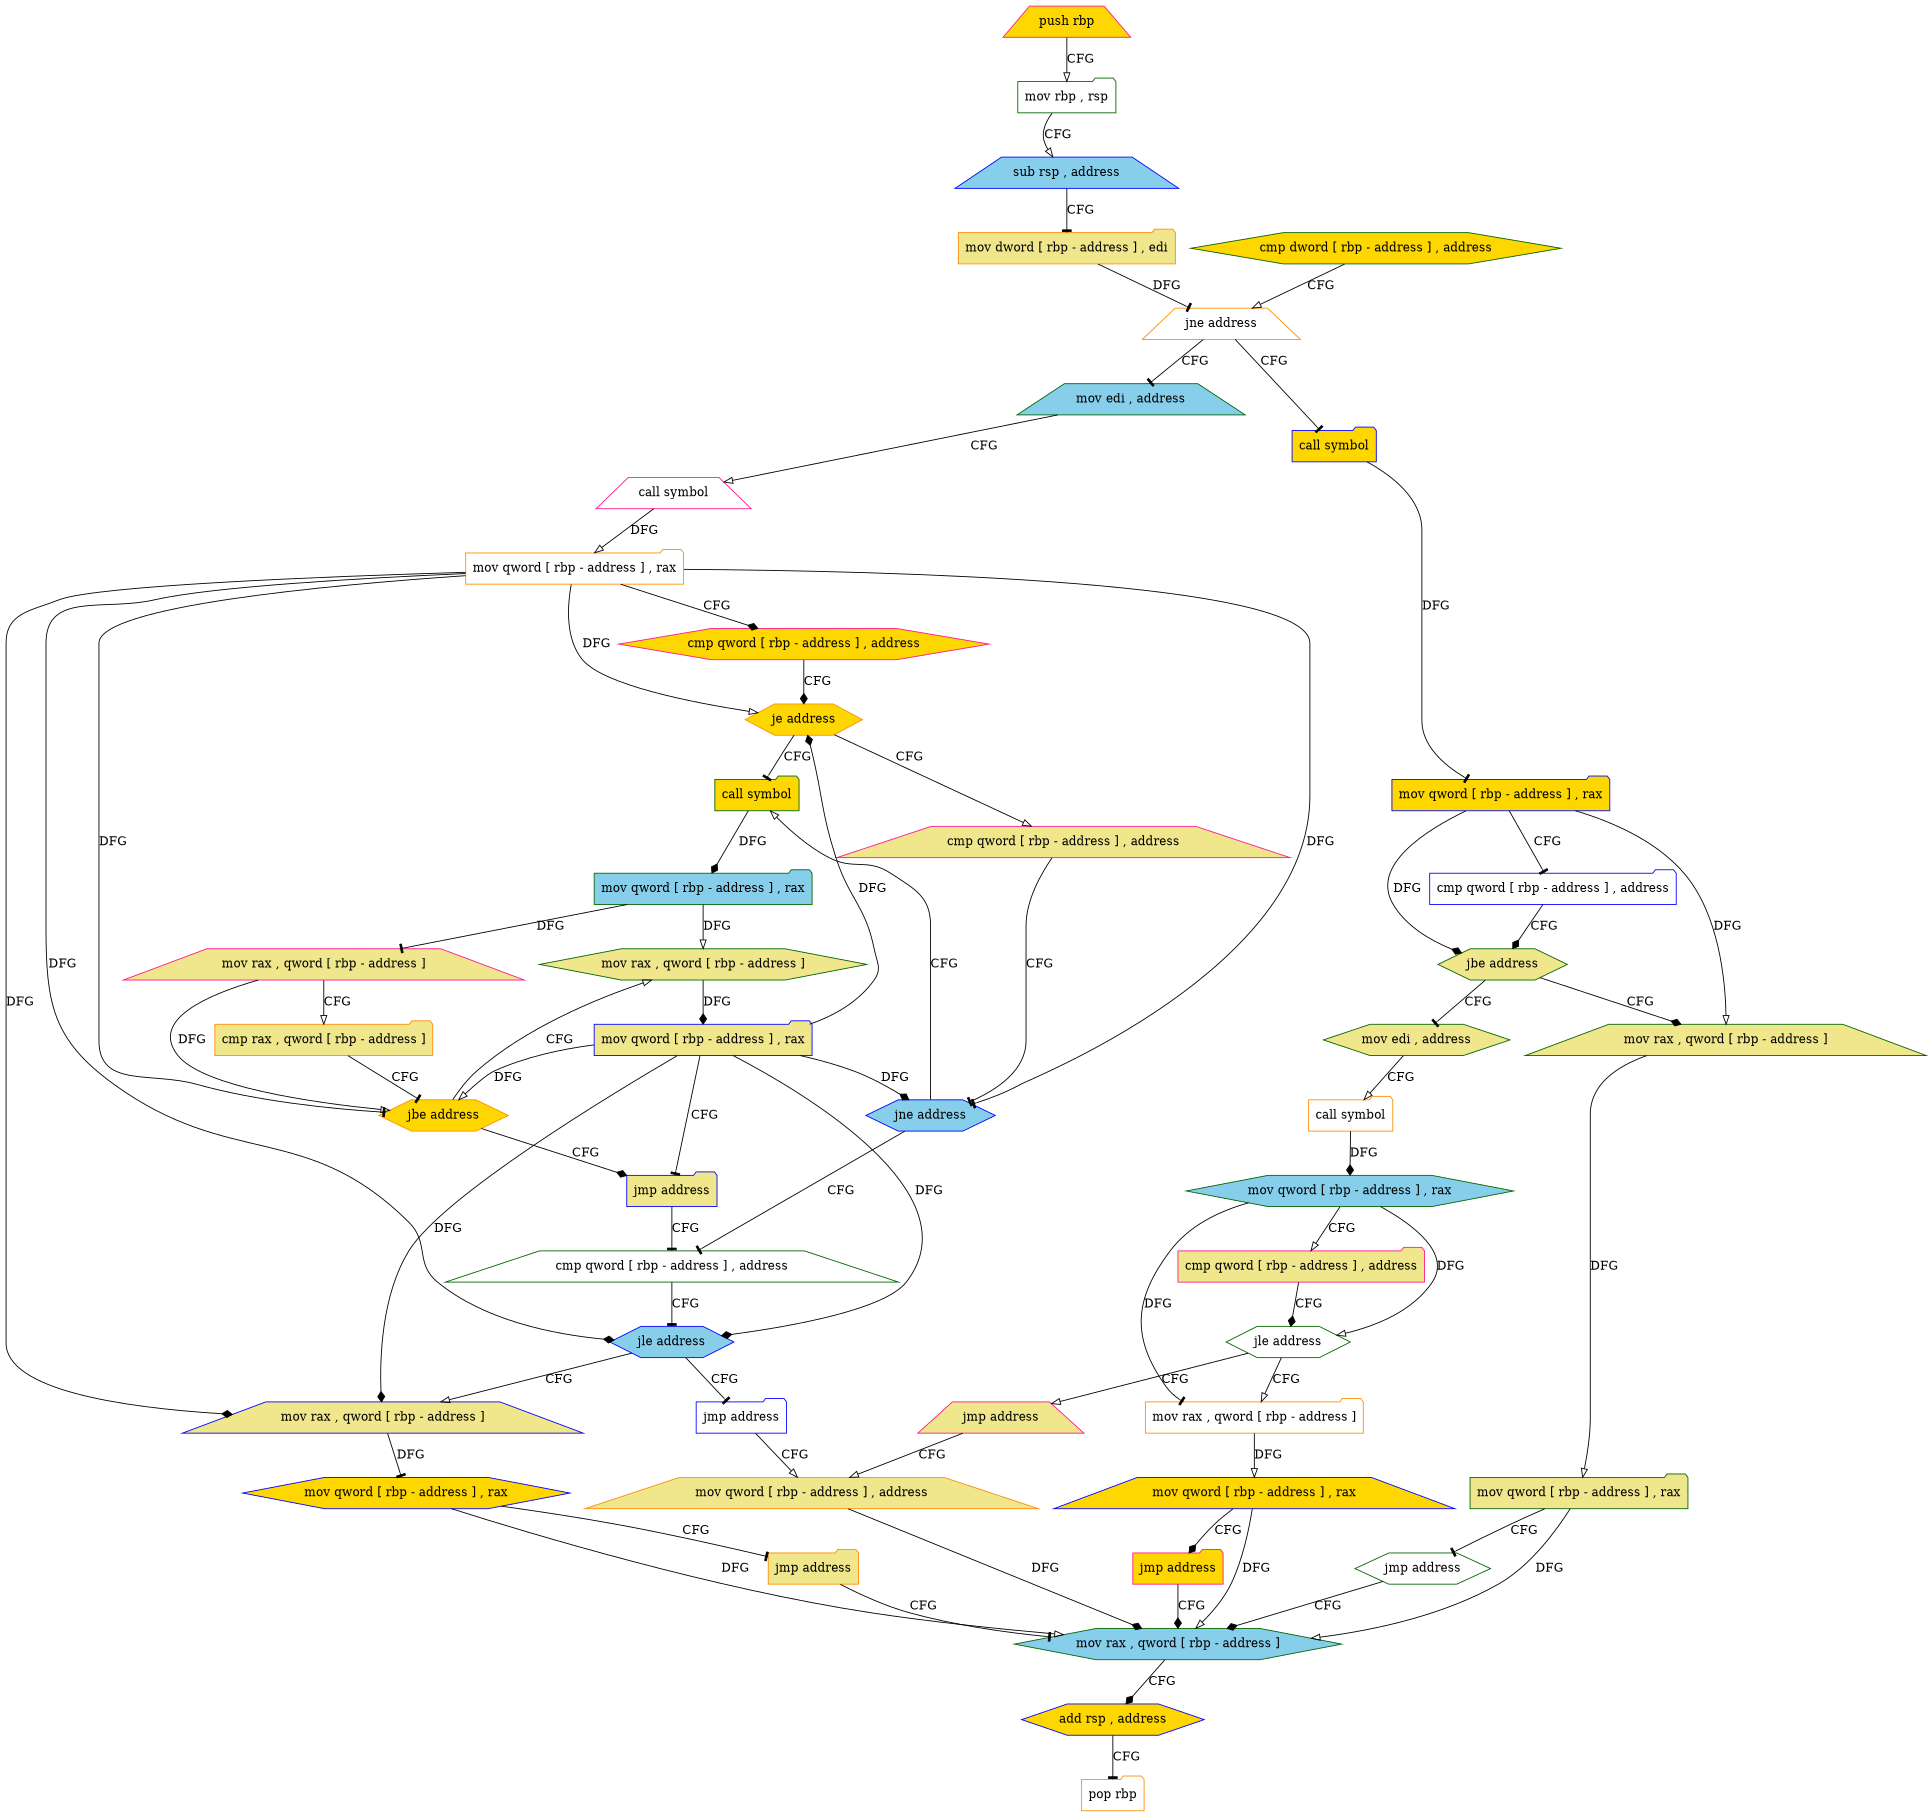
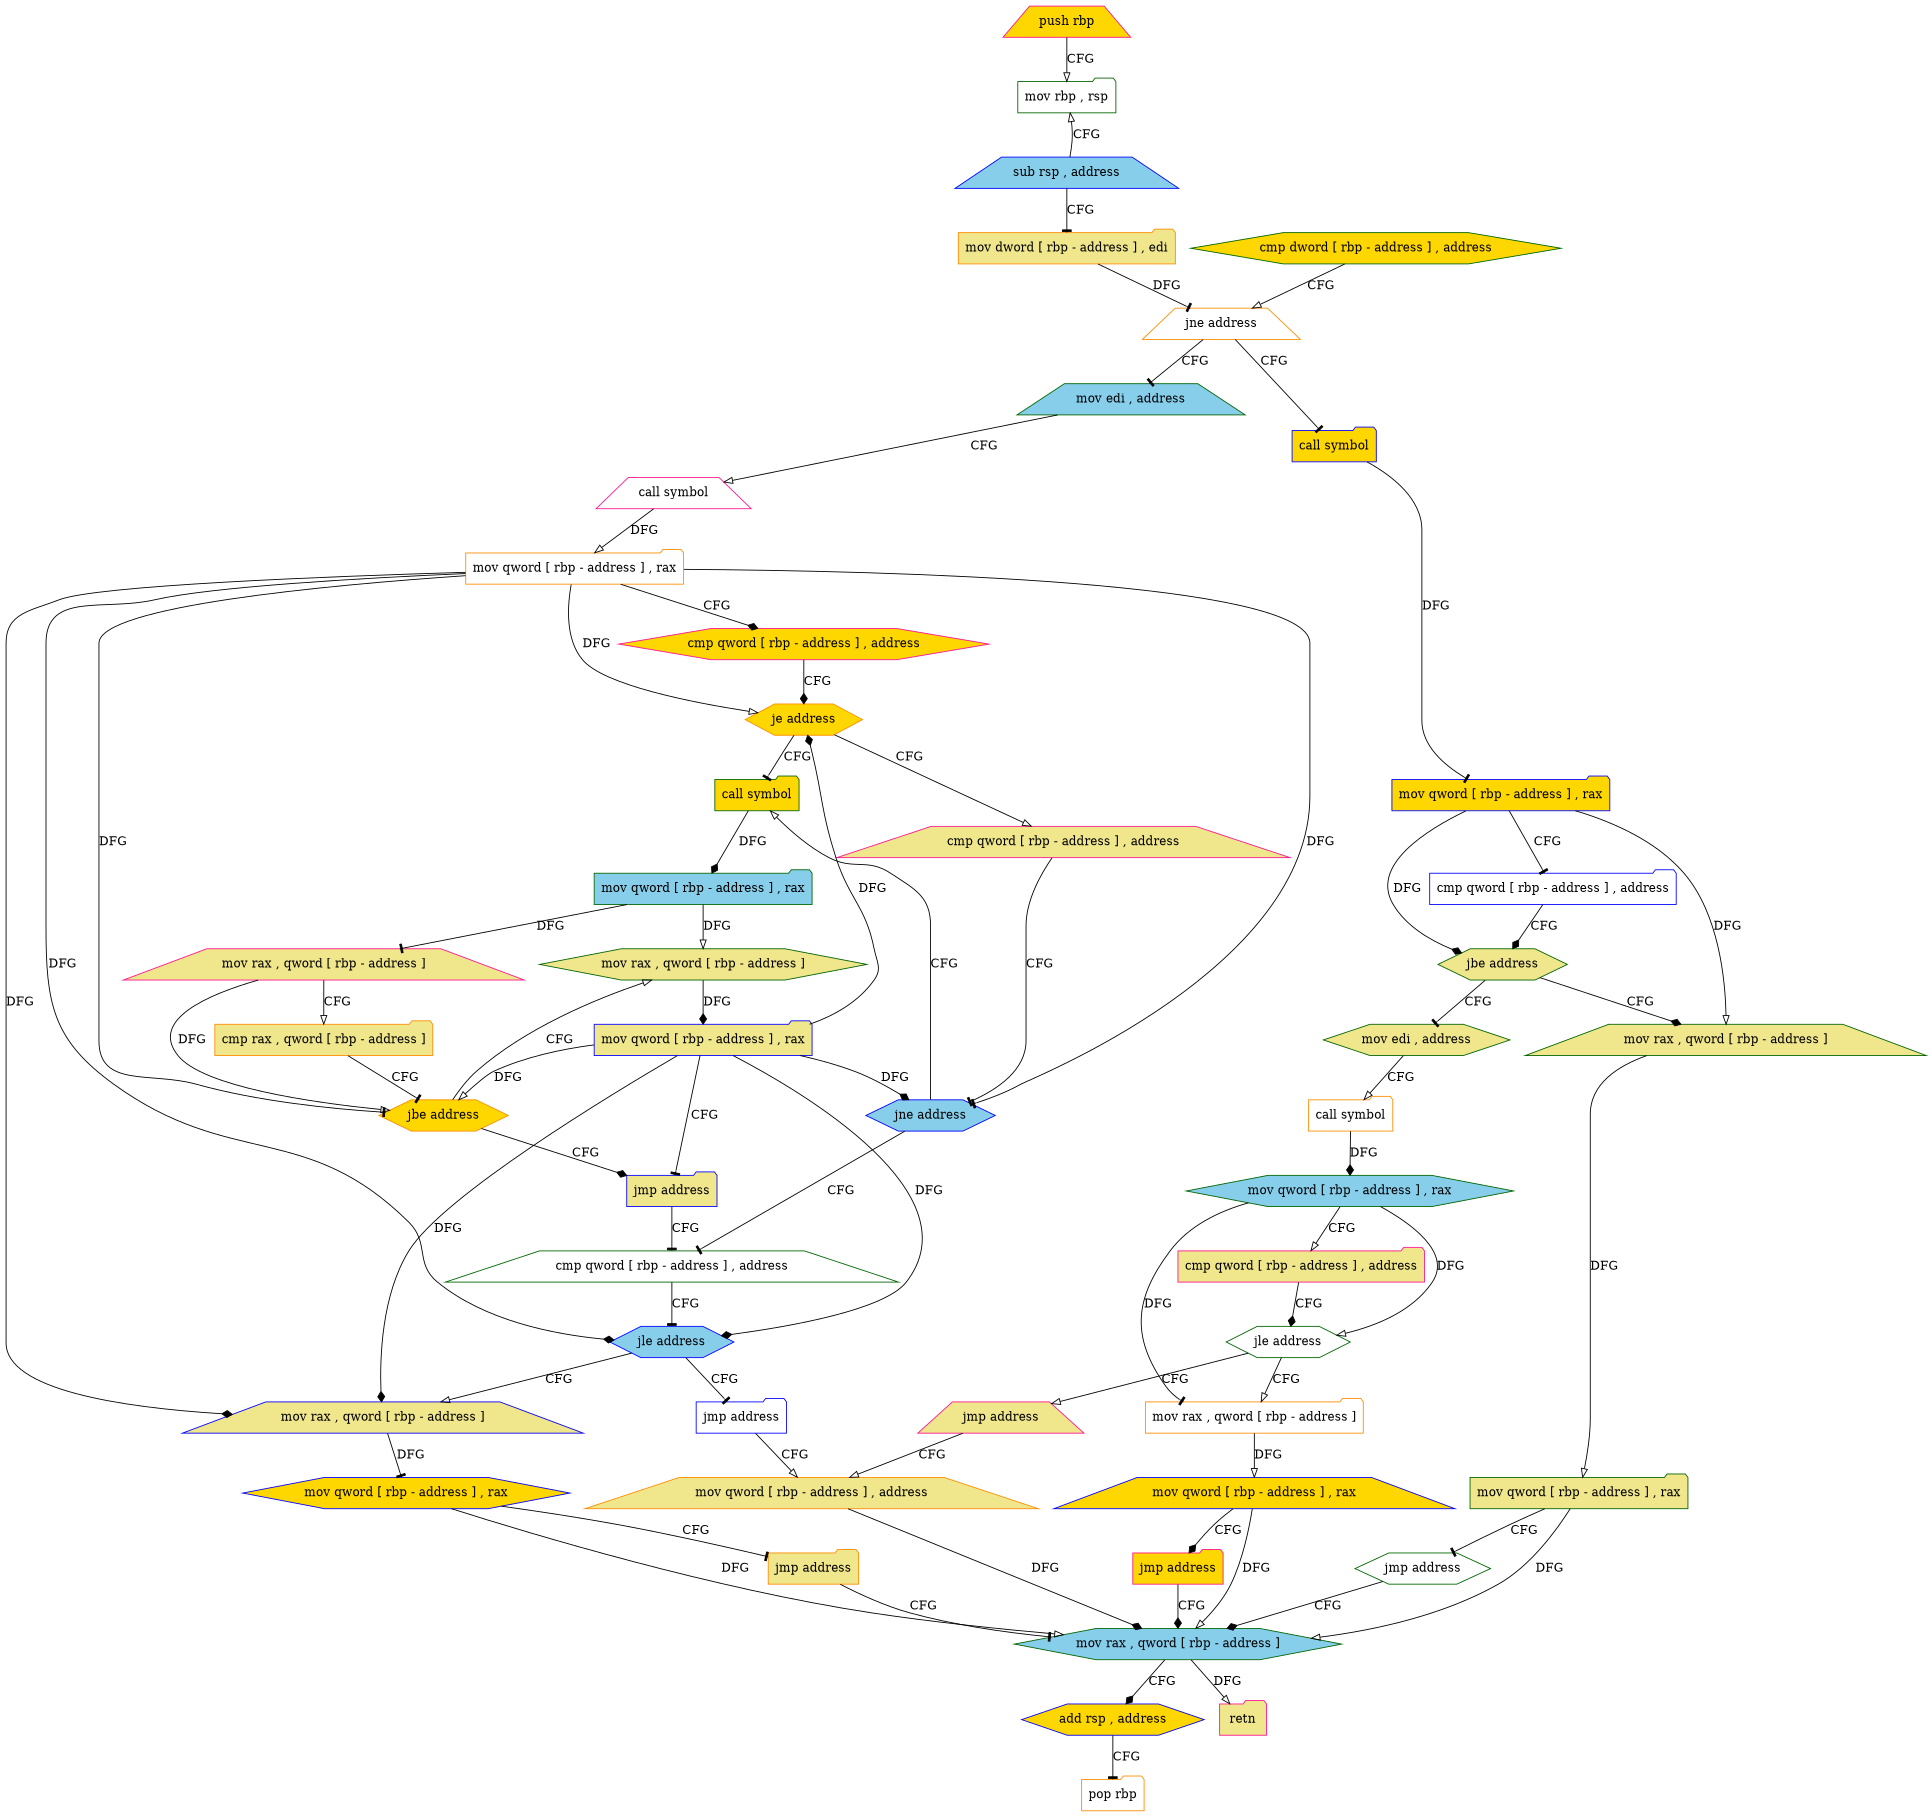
edge "mov rbp , rsp" -> "sub rsp , address": reversed
node "retn": added
